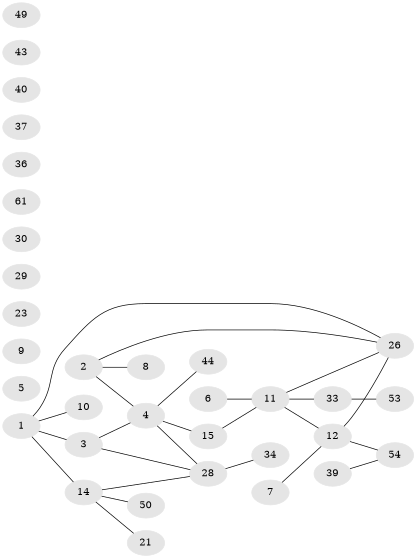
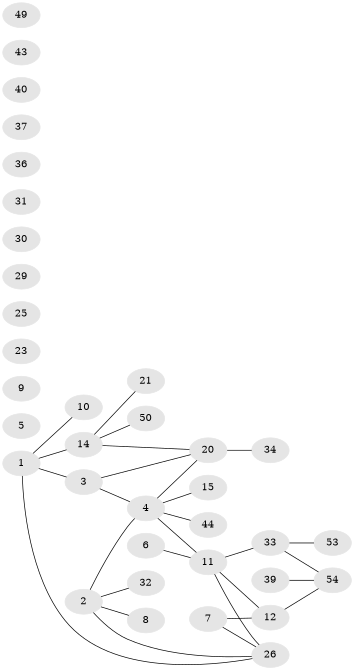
node "61": label "61" -> "31"
node "25": added
edge "26" -- "12": now "26" -- "7"
edge "11" -- "15": now "11" -- "4"
node "28": label "28" -> "20"
edge "33" -- "54": added
node "32": added
